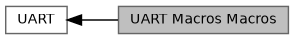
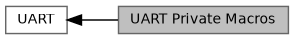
node "UART Macros Macros": label "UART Macros Macros" -> "UART Private Macros"
